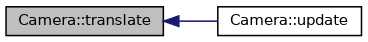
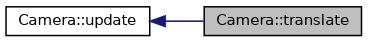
edge "Camera::update" -> "Camera::translate": reversed
